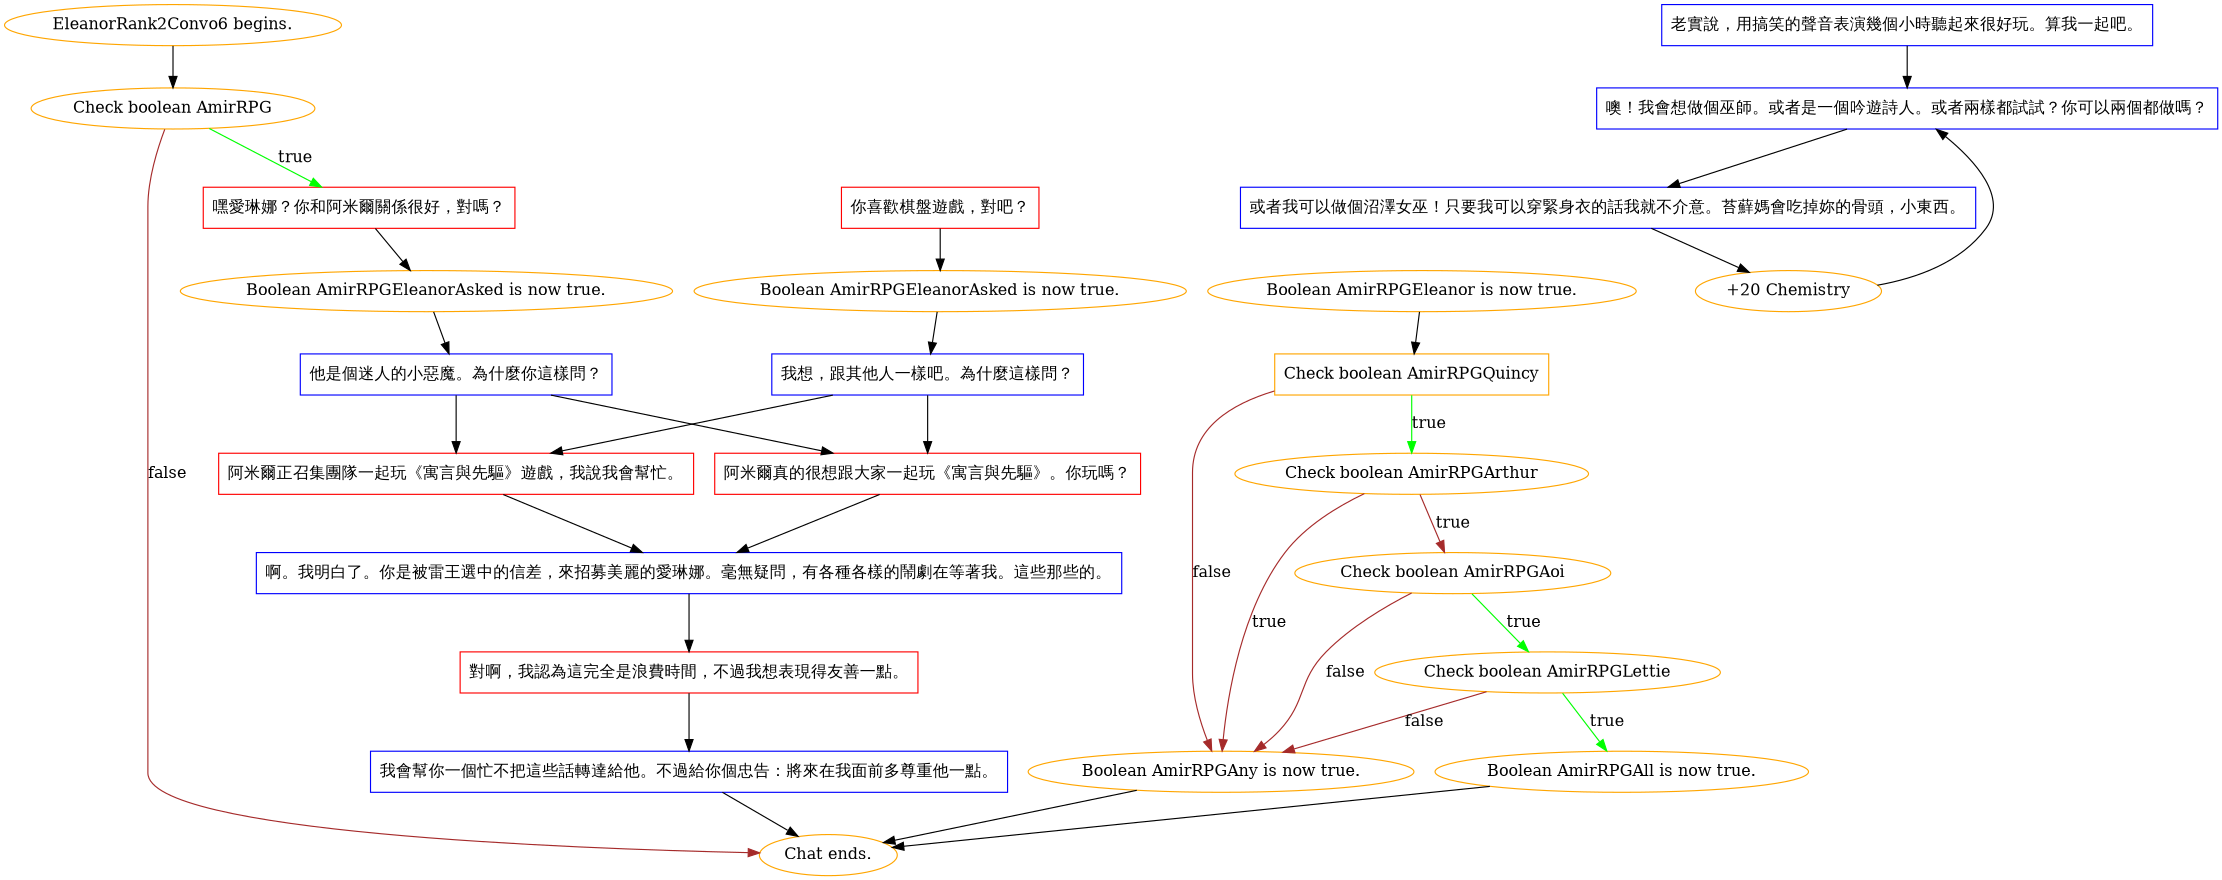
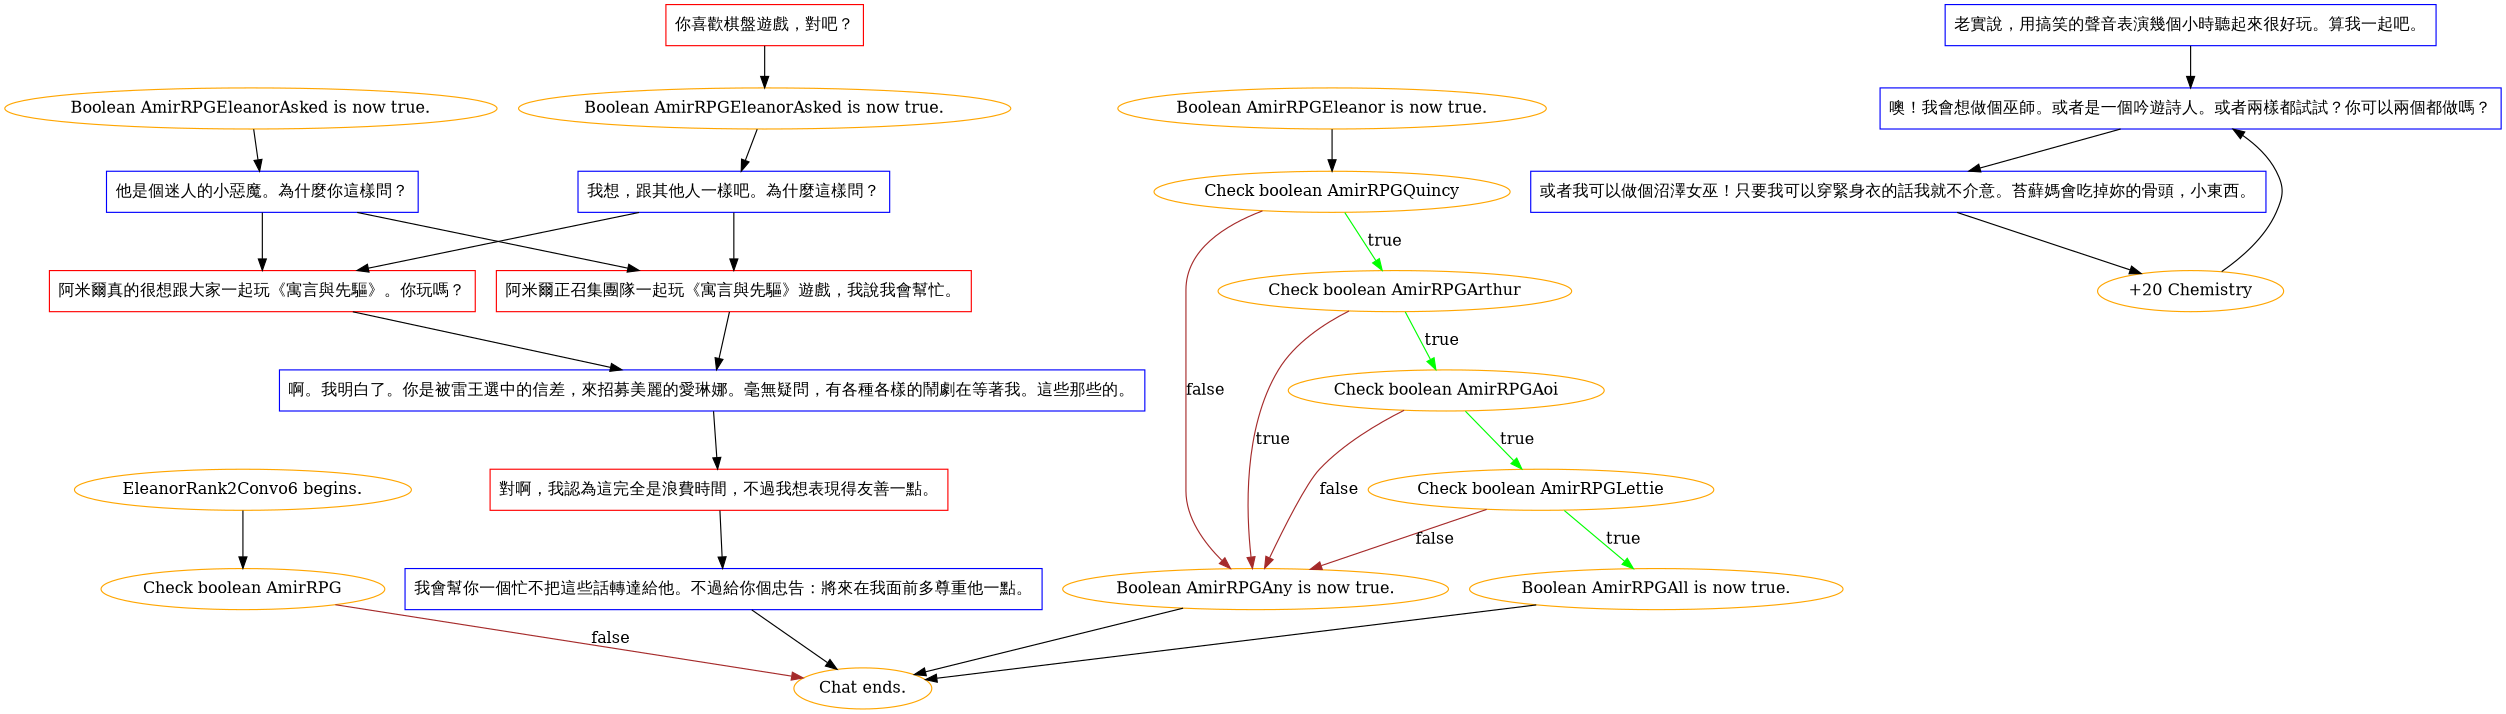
node "嘿愛琳娜？你和阿米爾關係很好，對嗎？": removed
node "Check boolean AmirRPGQuincy": shape box -> ellipse
edge "Check boolean AmirRPGArthur" -> "Check boolean AmirRPGAoi": color brown -> green
